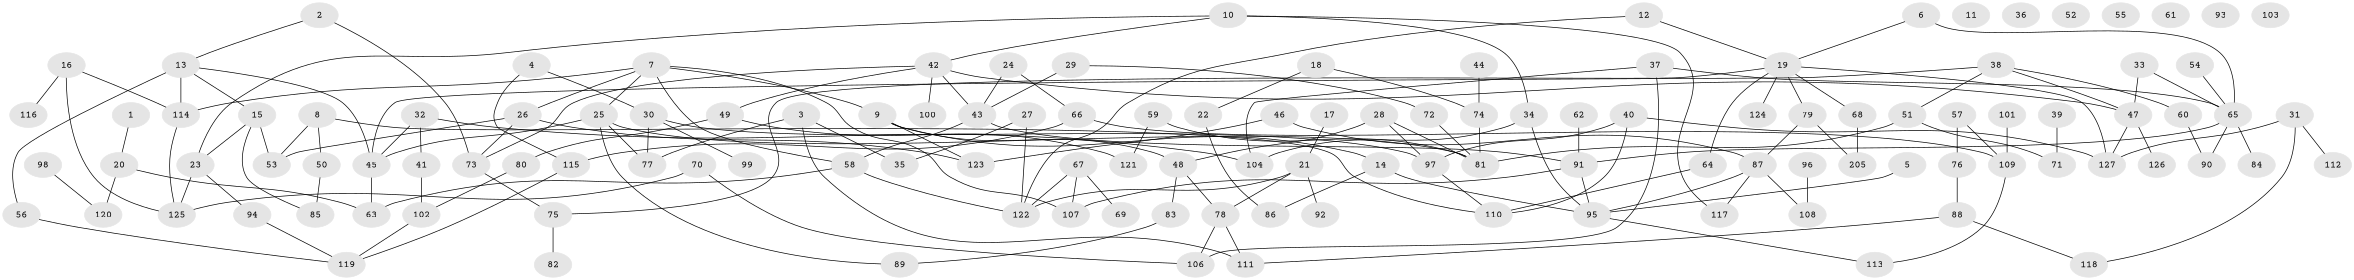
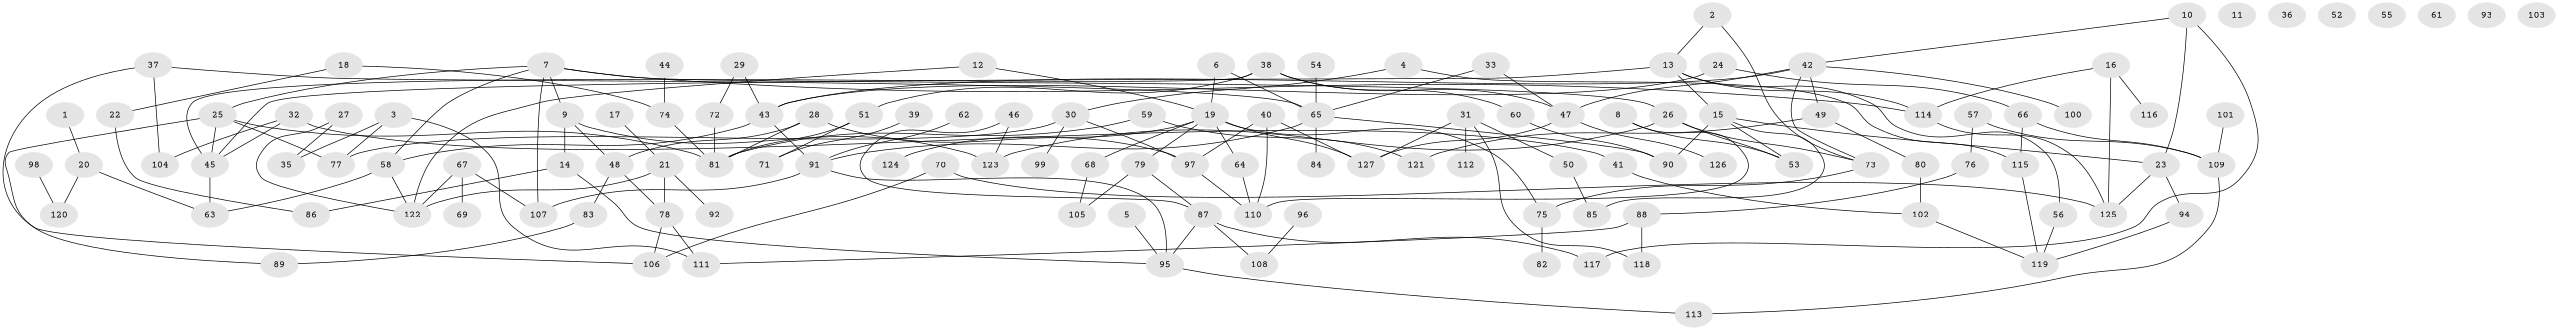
node "34": removed
edge "8" -- "50": now "31" -- "50"
edge "15" -- "90": added
node "205": label "205" -> "105"
